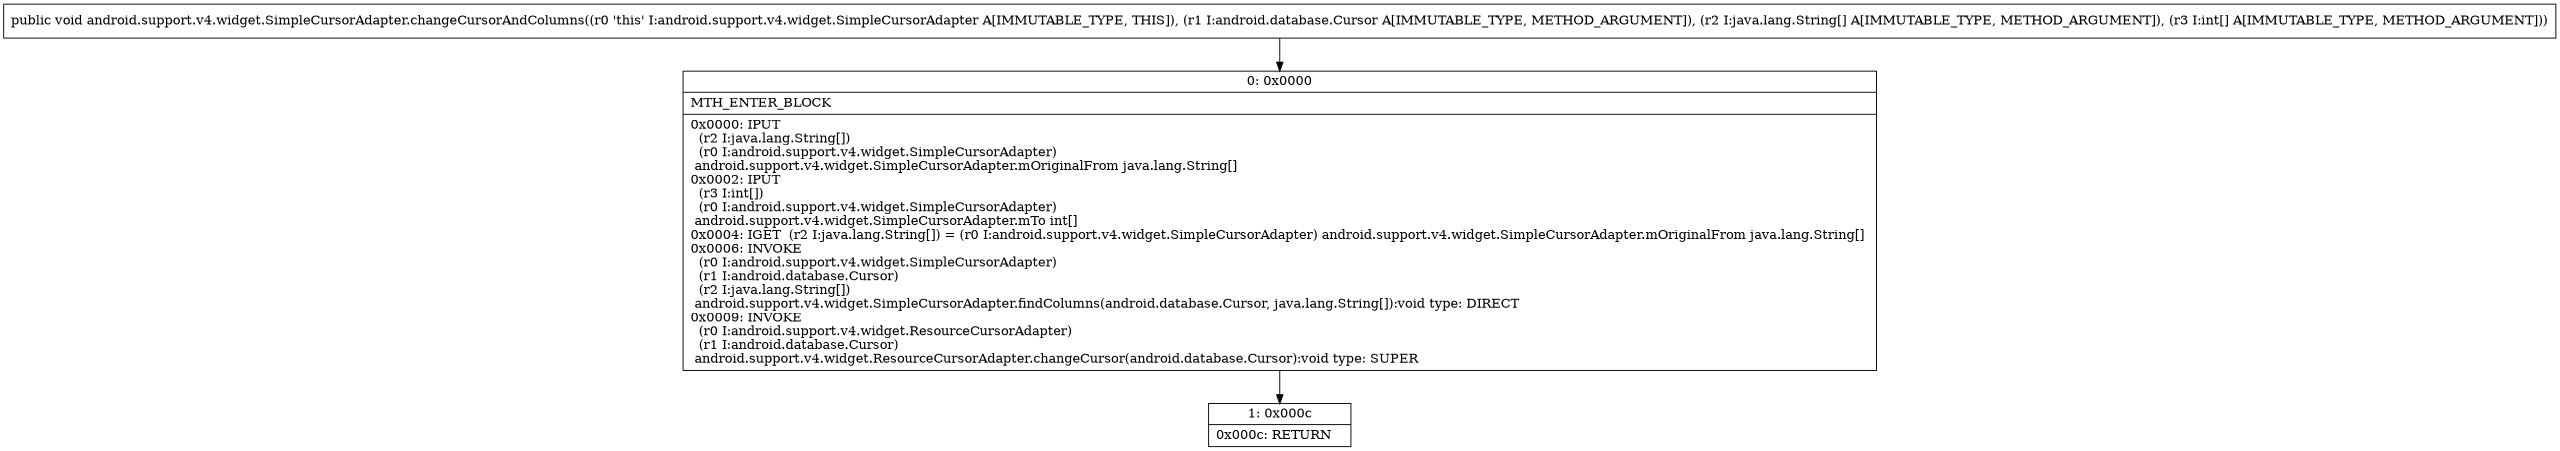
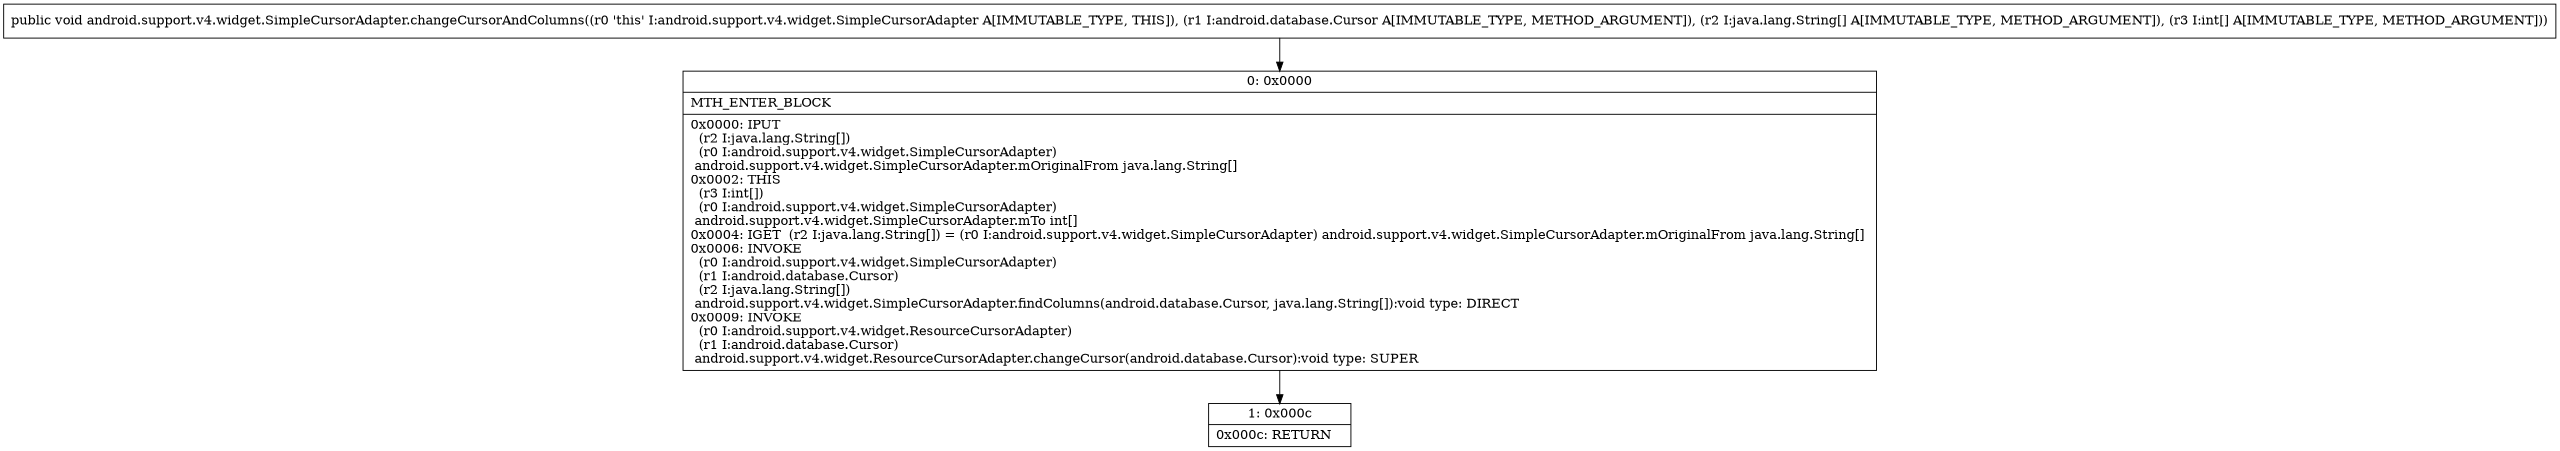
node "0: 0x0000": text "0x0002: IPUT" -> "0x0002: THIS"
